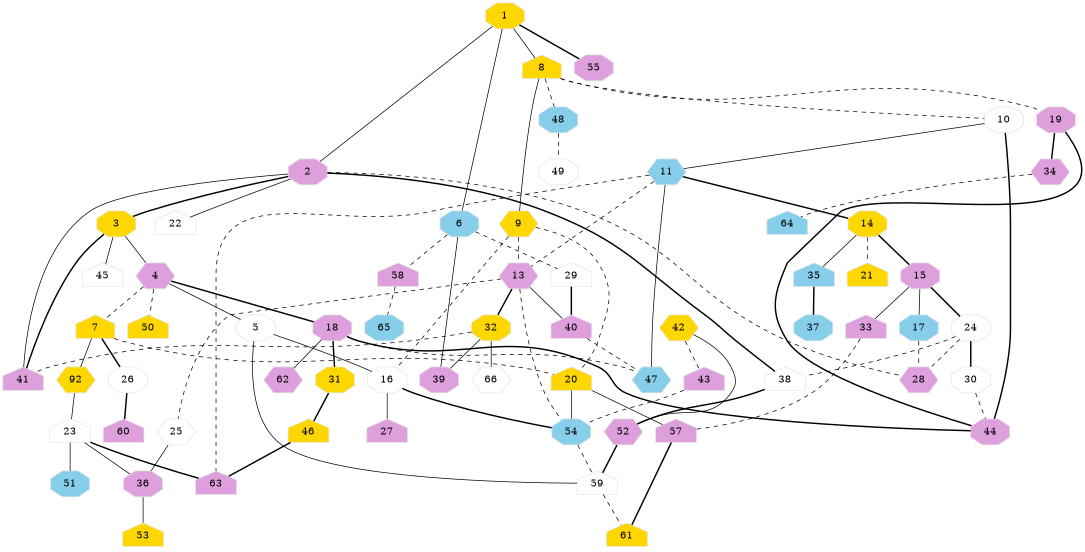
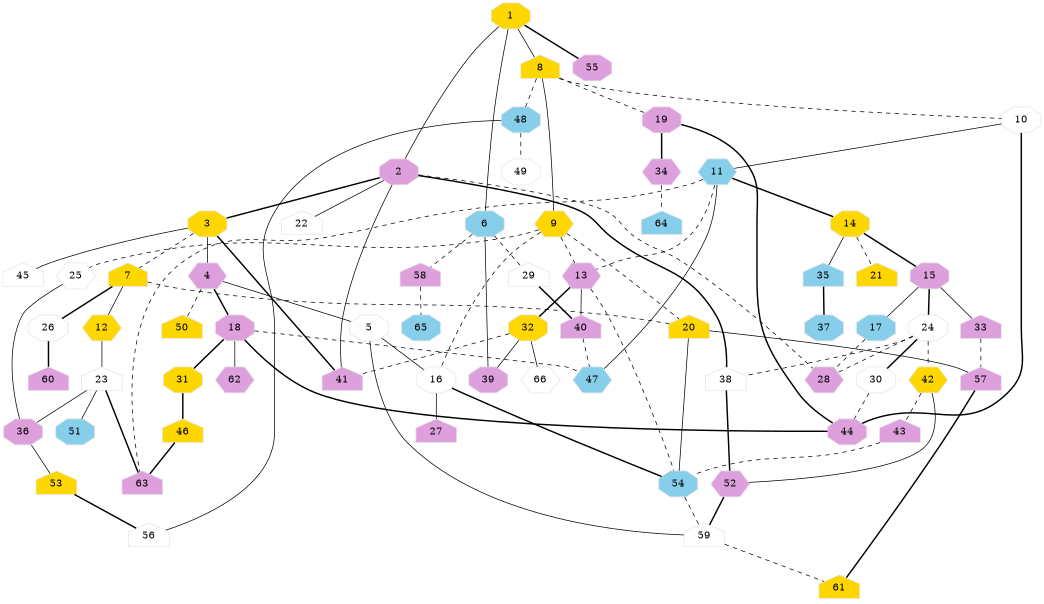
edge "4" -- "7": now "3" -- "7"
edge "13" -- "25": now "9" -- "25"
edge "24" -- "42": added
node "92": label "92" -> "12"
node "56": added
